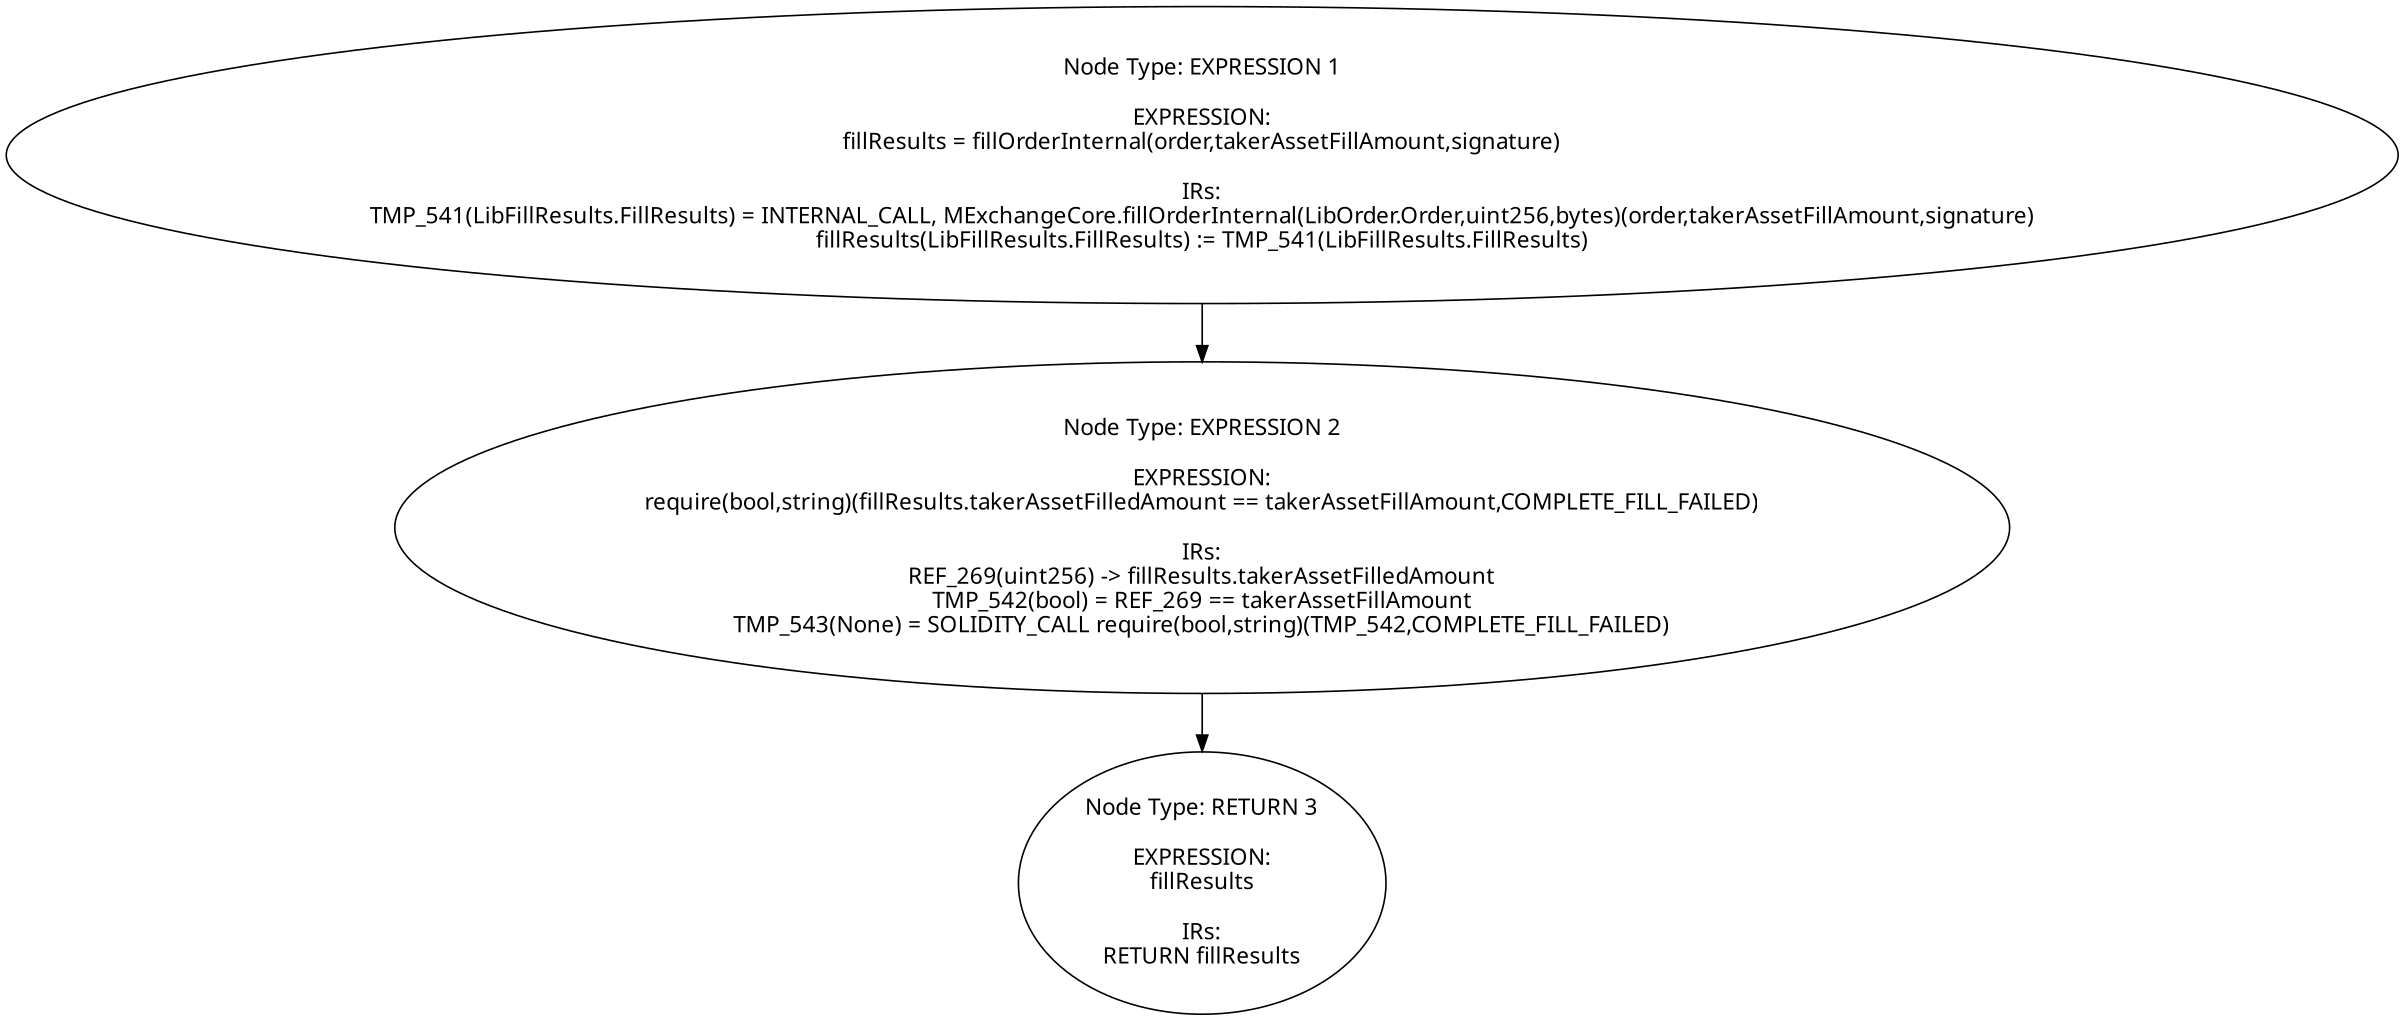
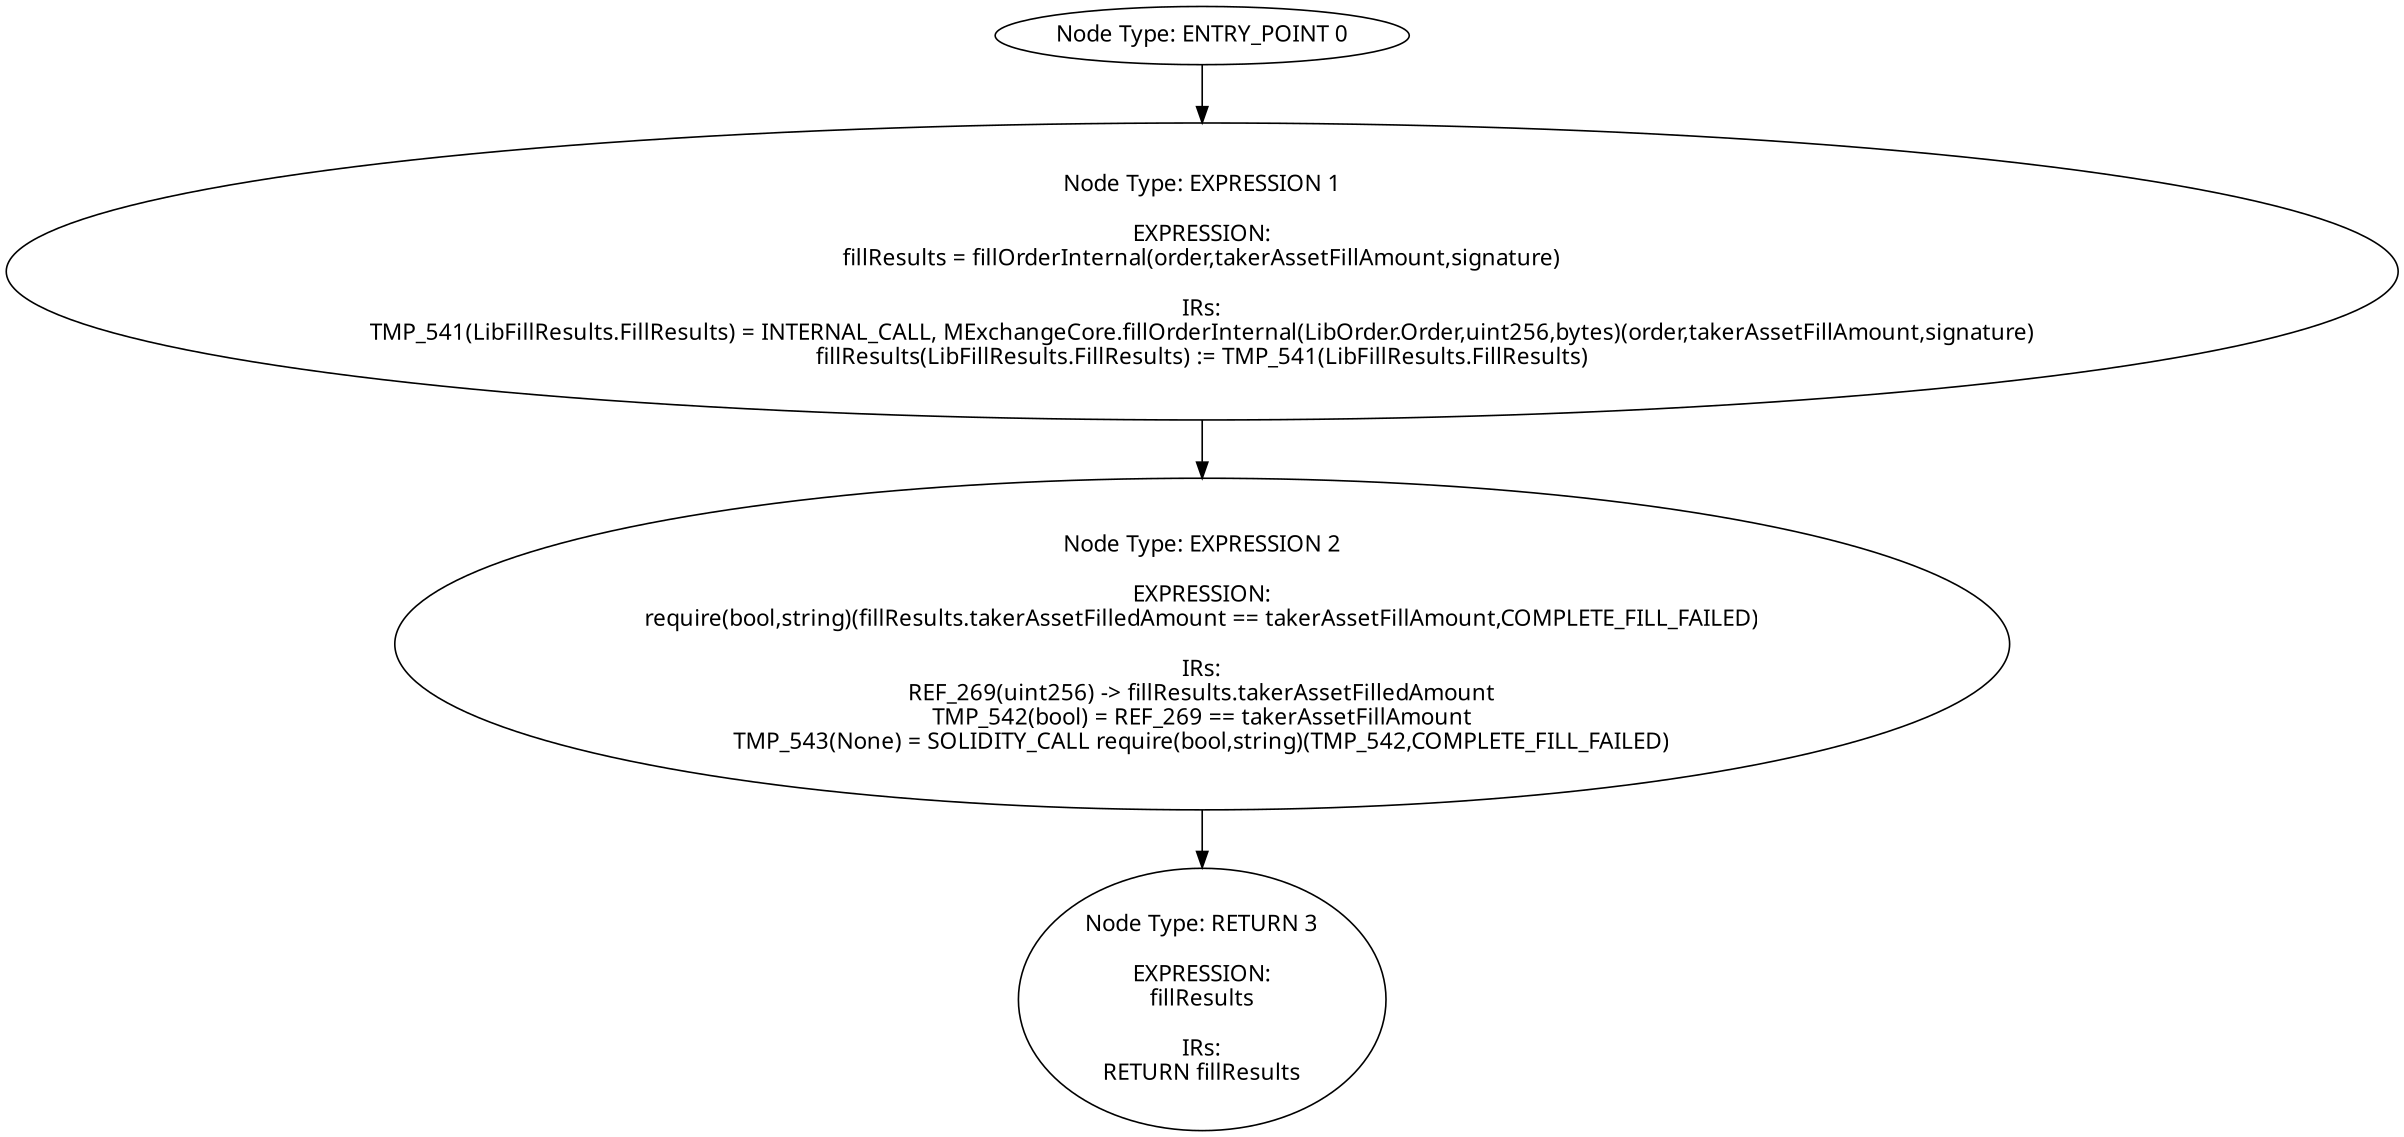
node "Node Type: ENTRY_POINT 0": added
